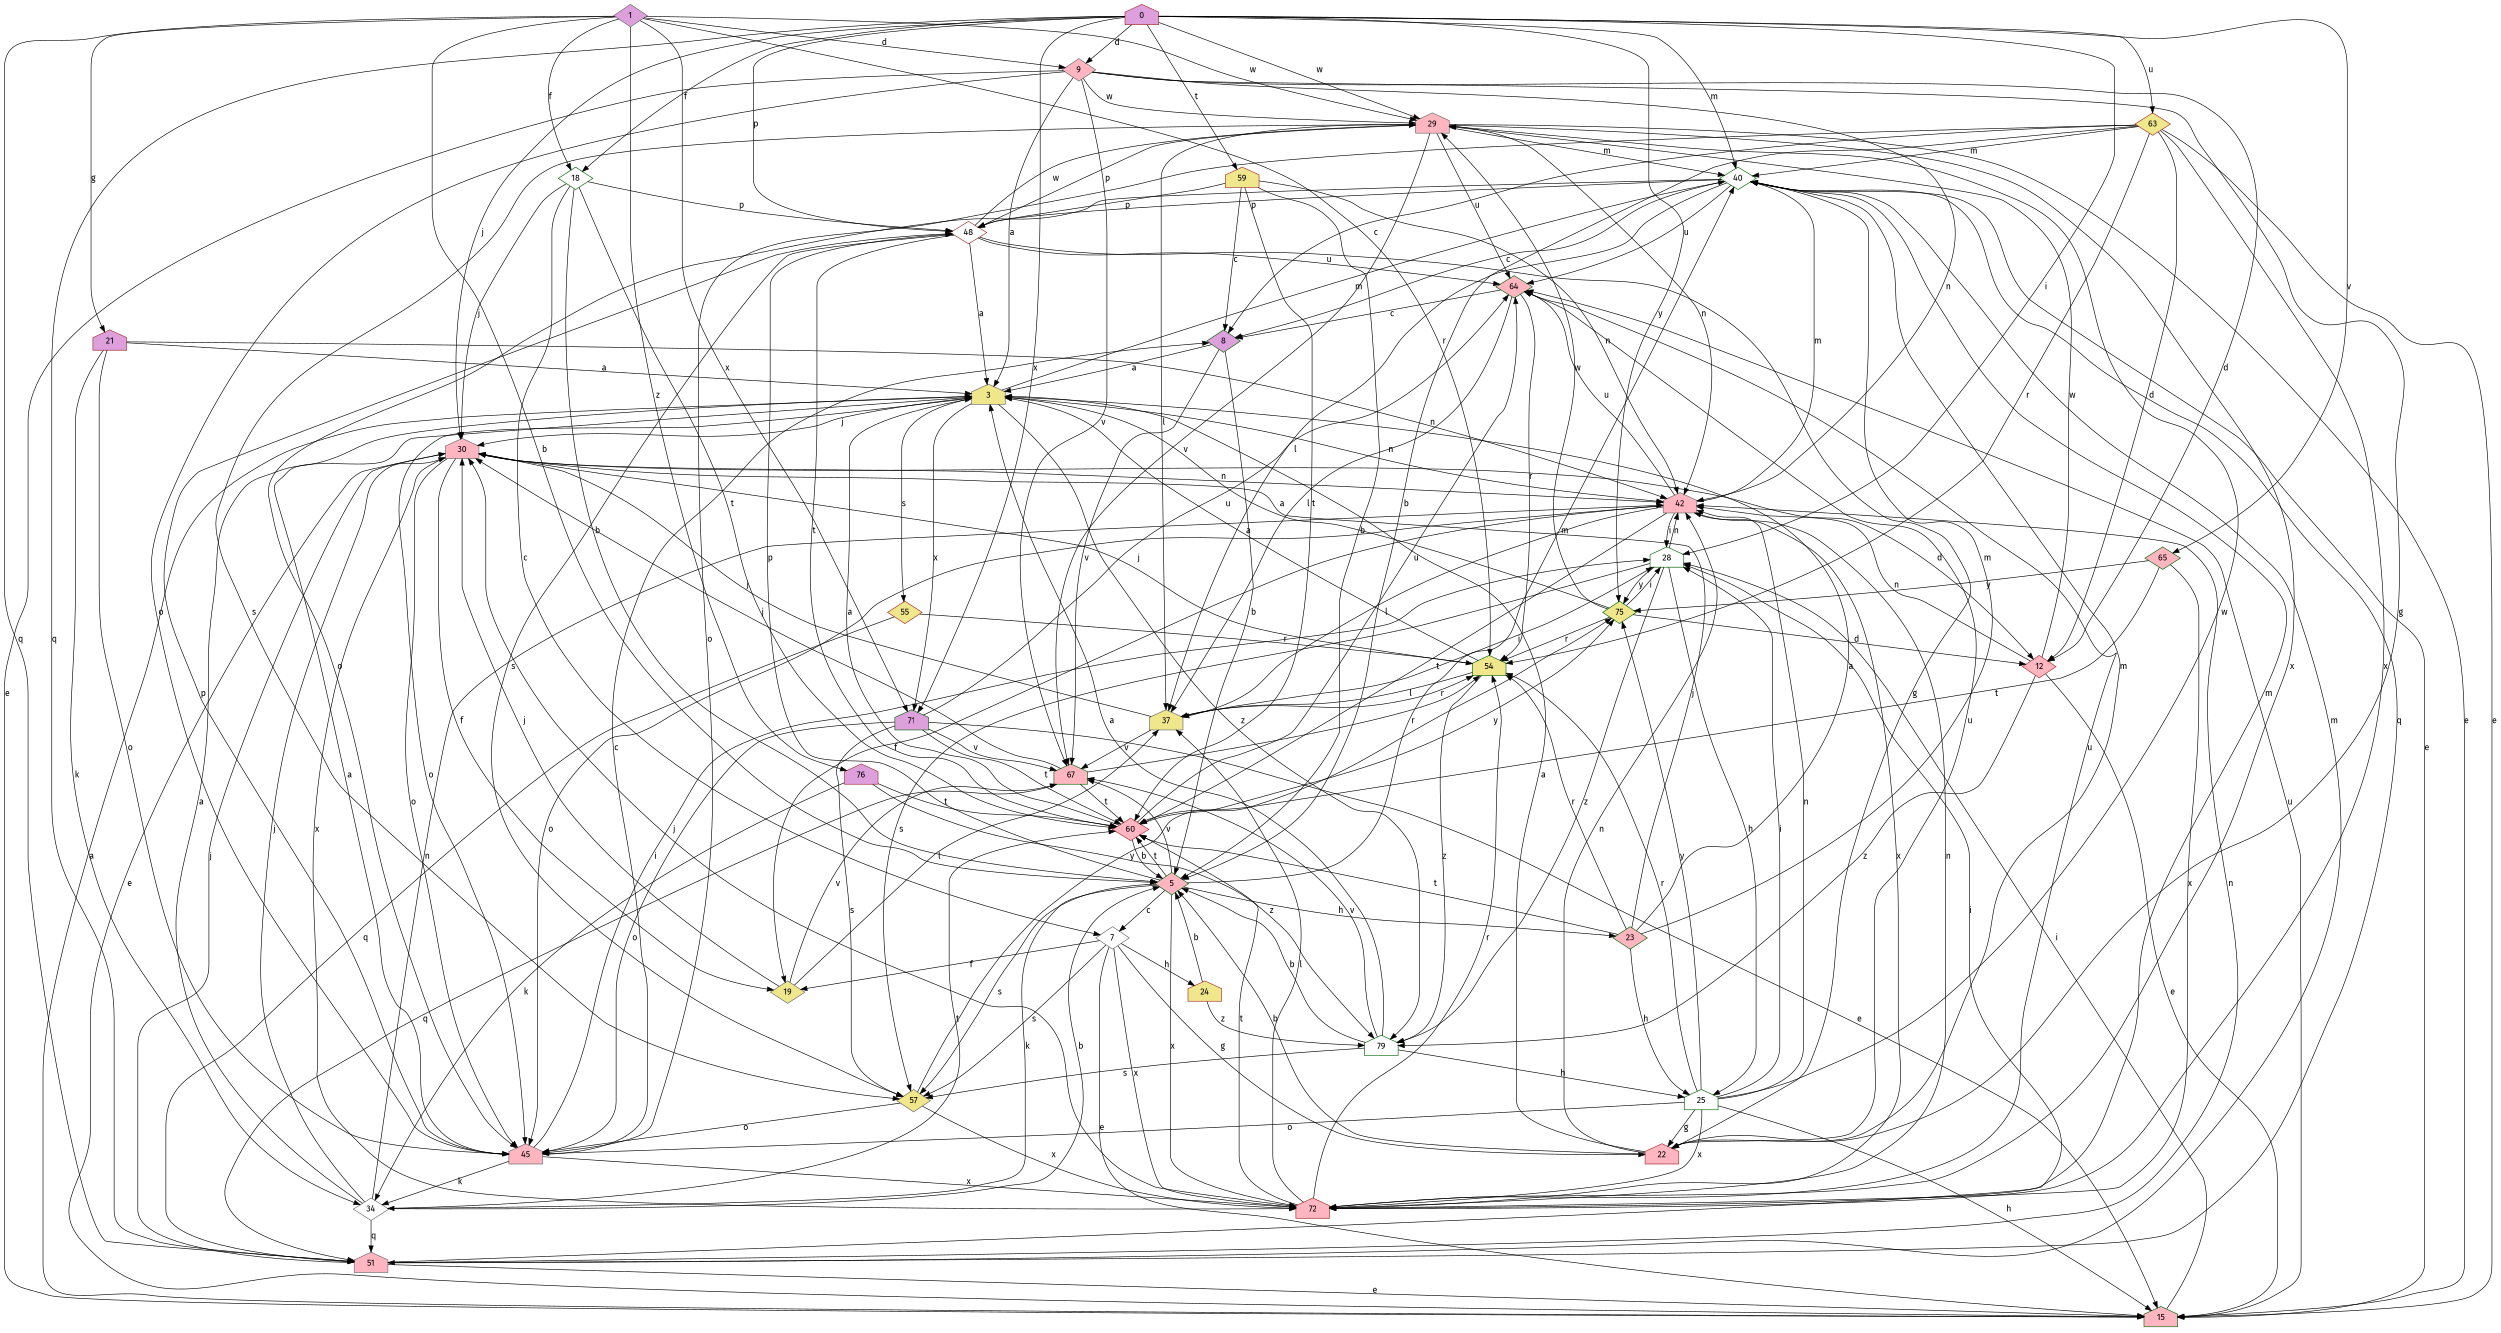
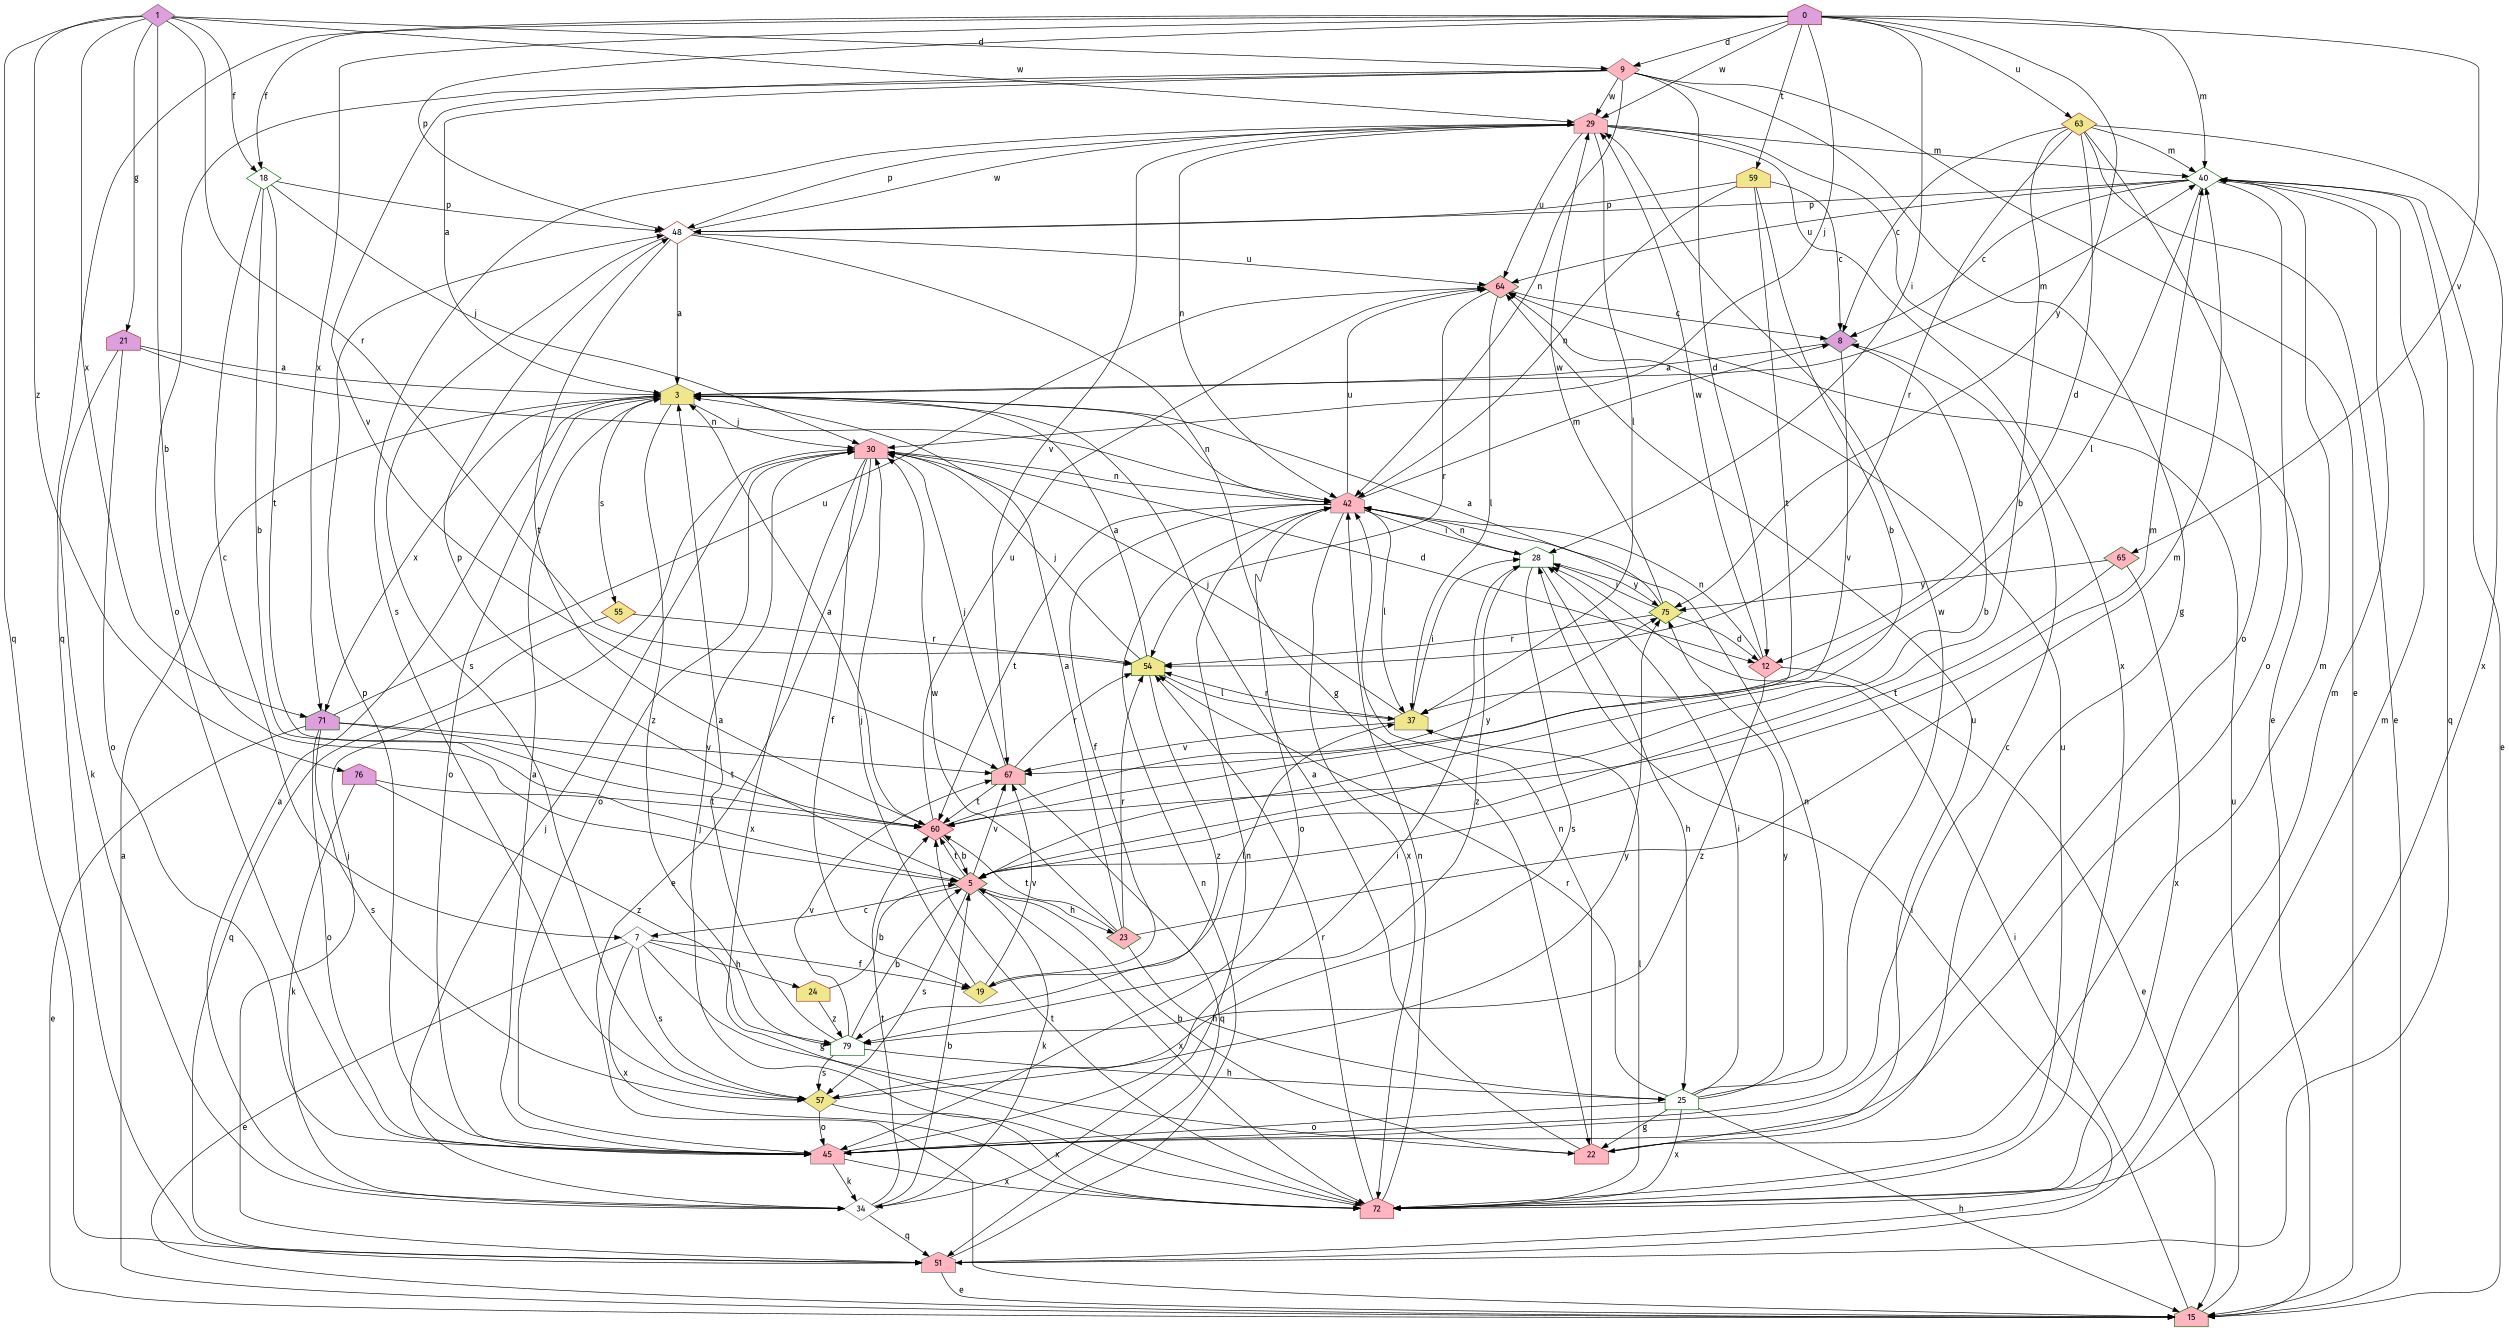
edge "42" -> "40": now "42" -> "8"
edge "23" -> "30": label "j" -> "w"
